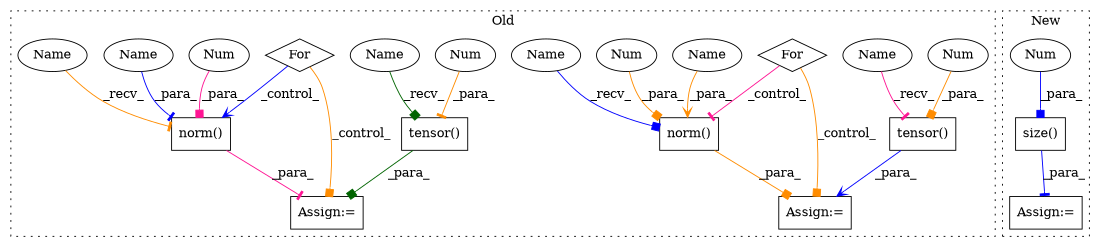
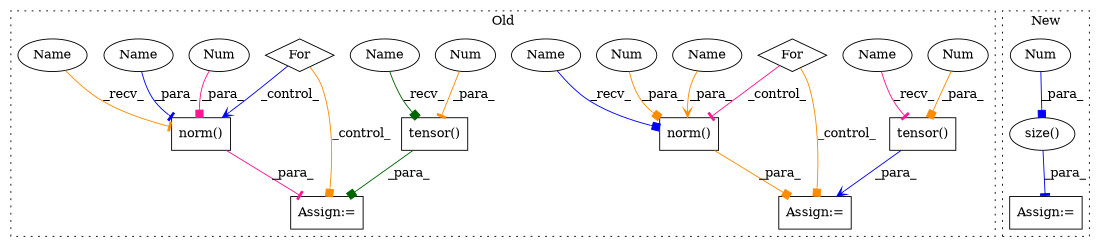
node "size()": shape box -> ellipse
